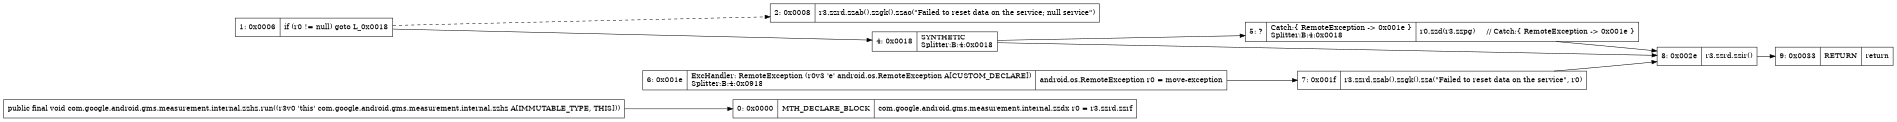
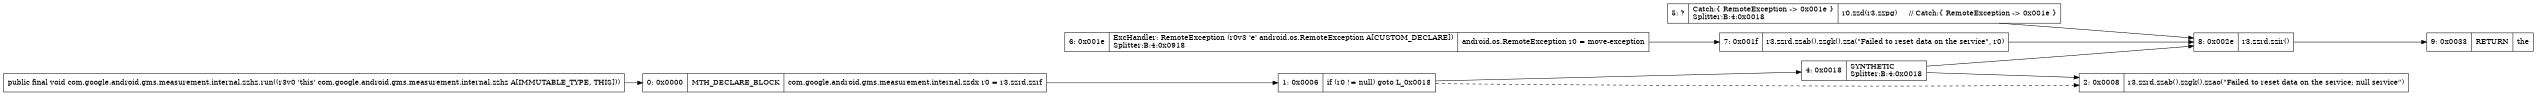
edge "4: 0x0018" -> "5: ?": now "4: 0x0018" -> "2: 0x0008"
node "9: 0x0033": text "return" -> "the"
edge "0: 0x0000" -> "1: 0x0006": added
